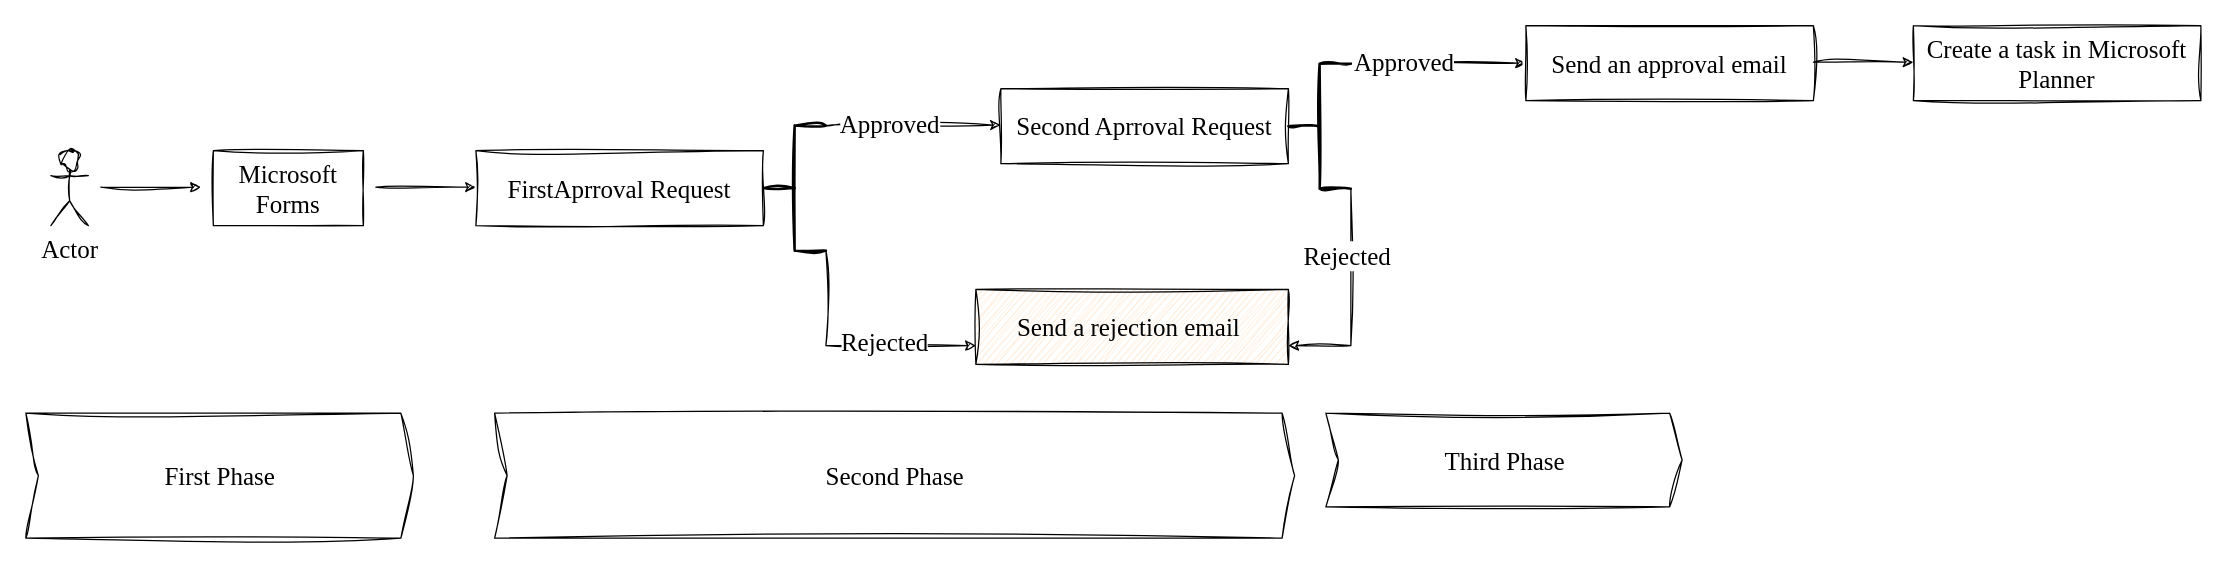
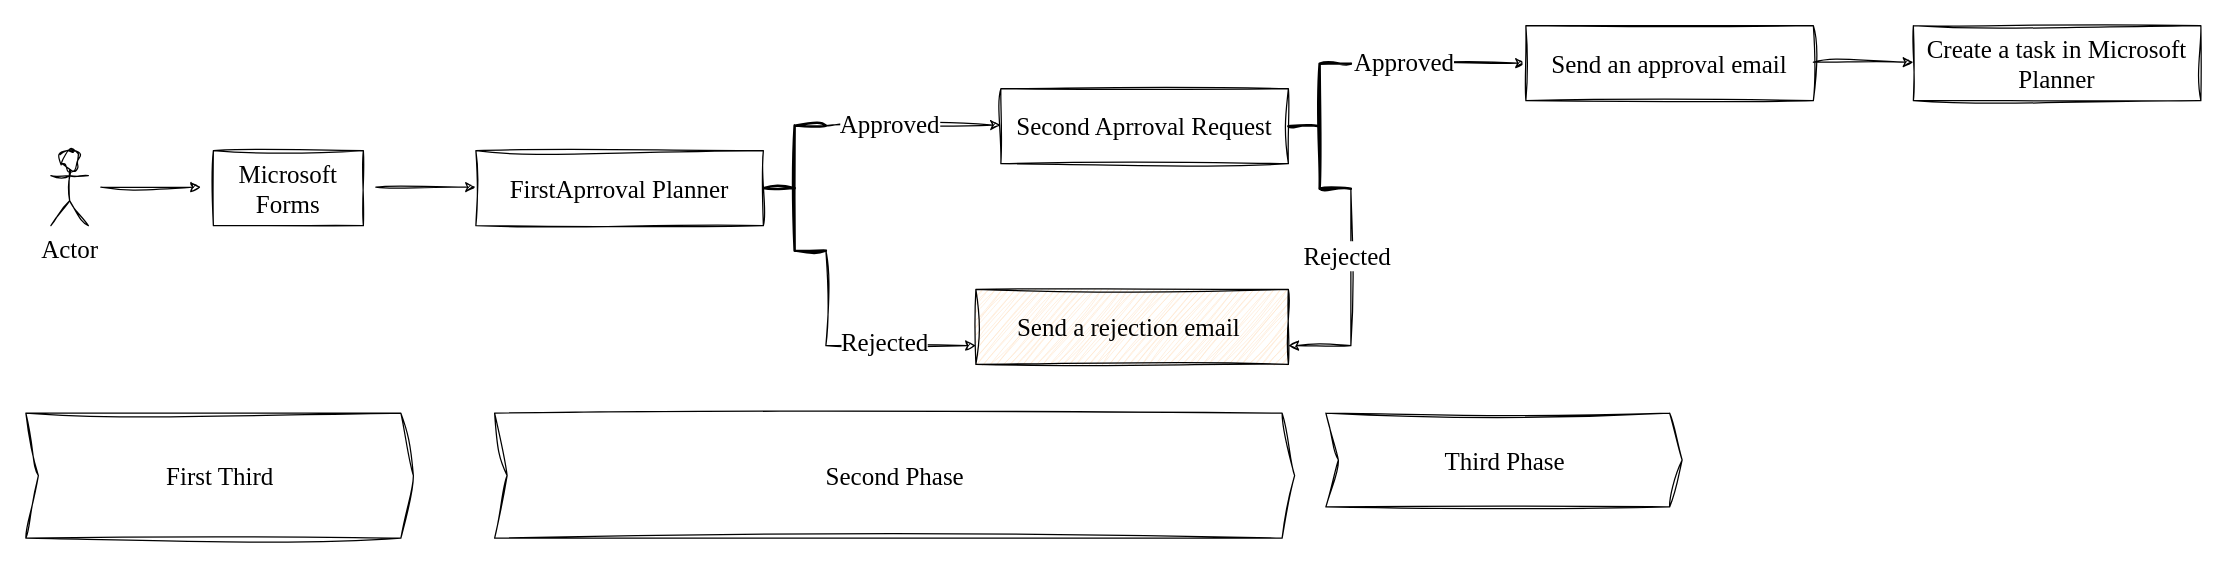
node "FirstAprroval Request": label "FirstAprroval Request" -> "FirstAprroval Planner"
node "First Phase": label "First Phase" -> "First Third"
